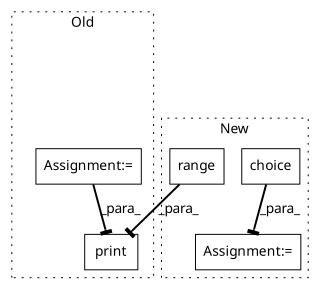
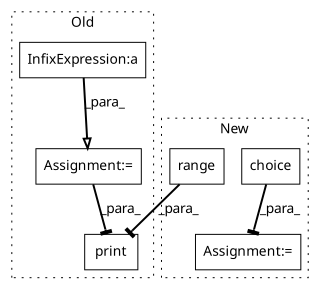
node "InfixExpression:a": added
